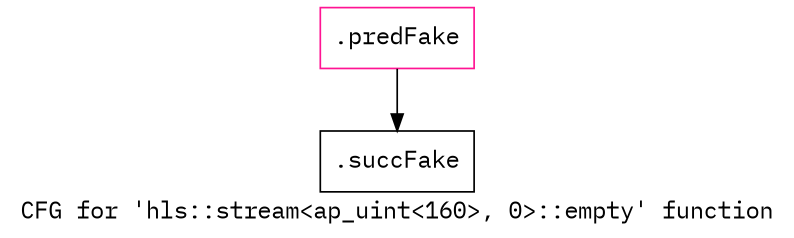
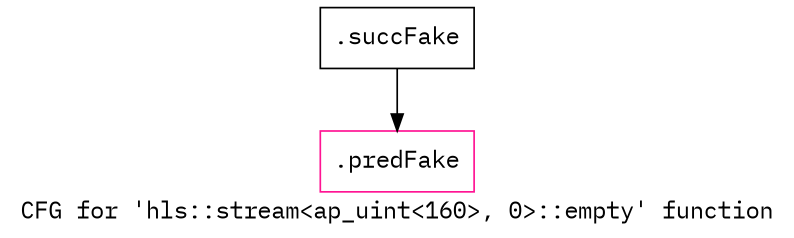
edge ".predFake" -> ".succFake": reversed
